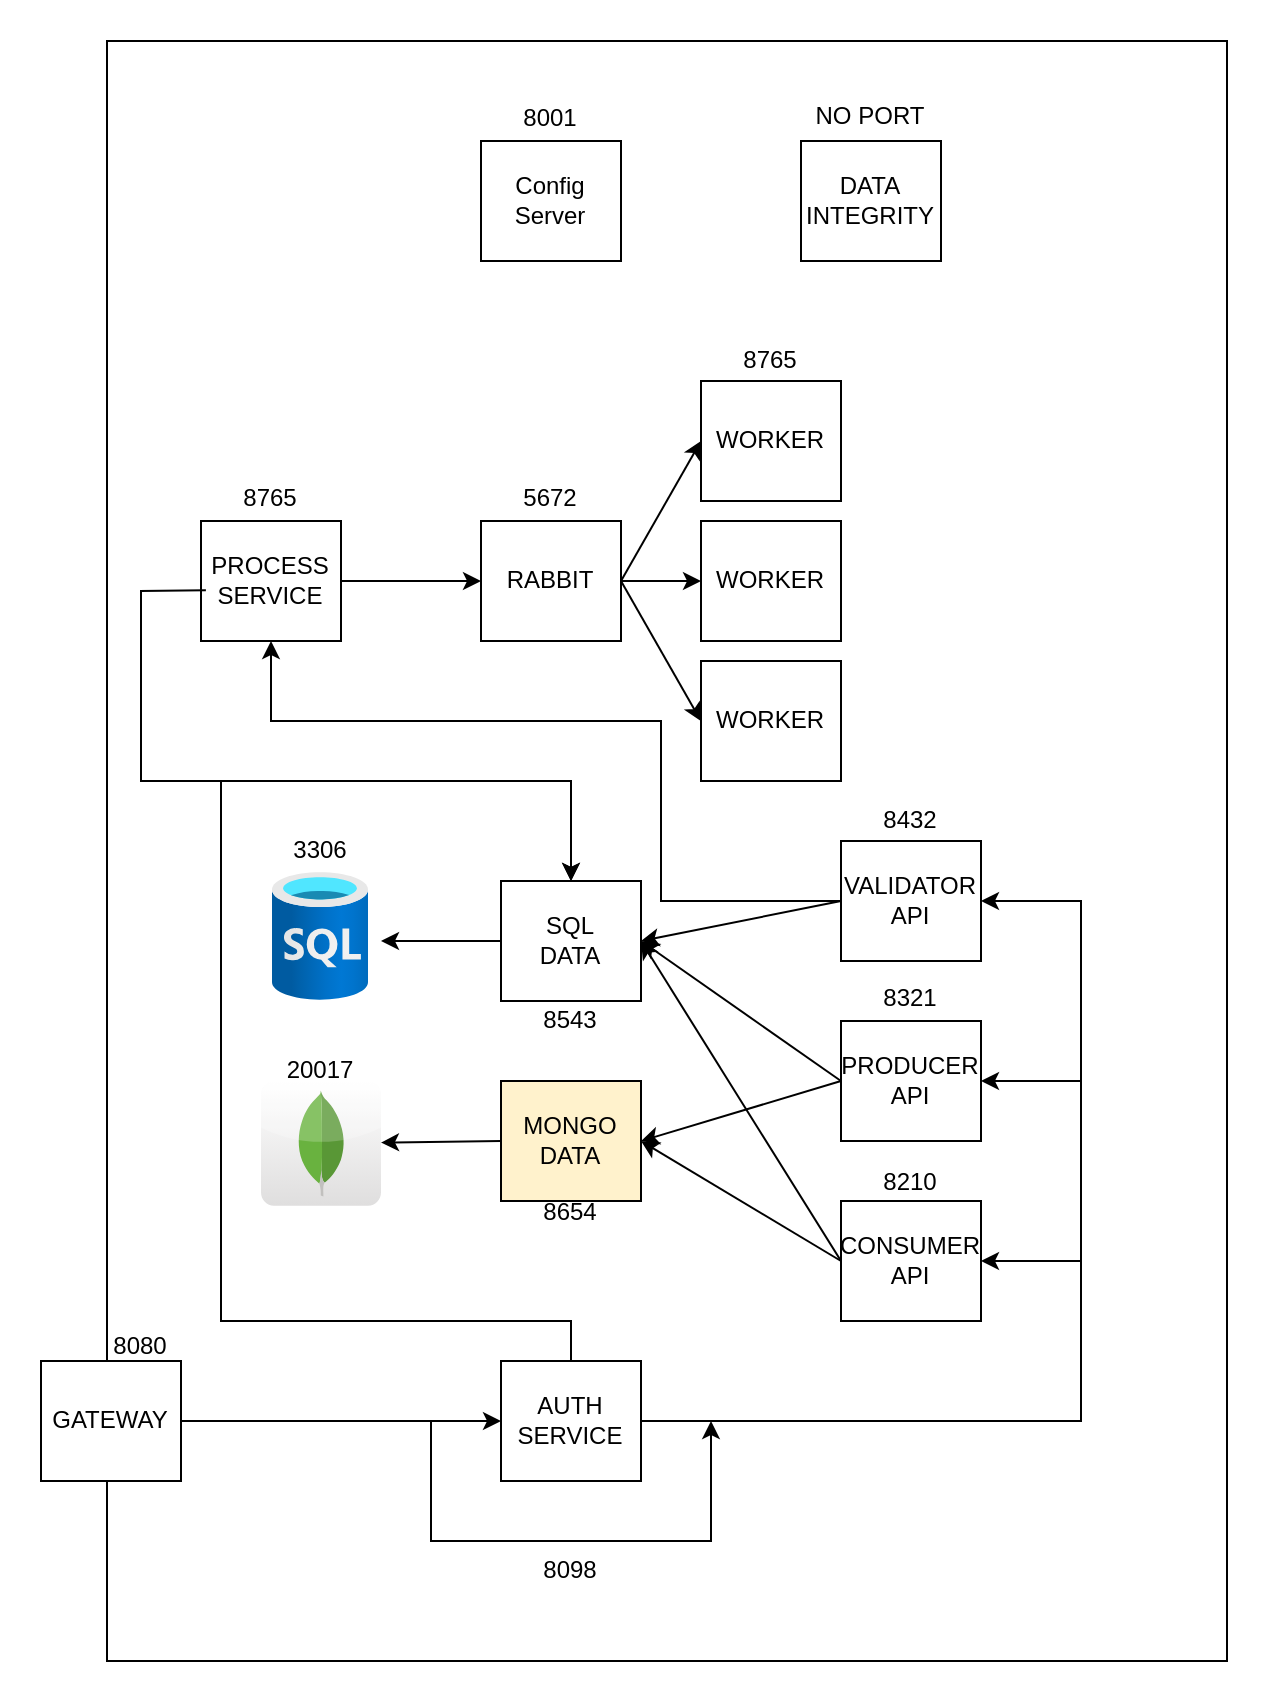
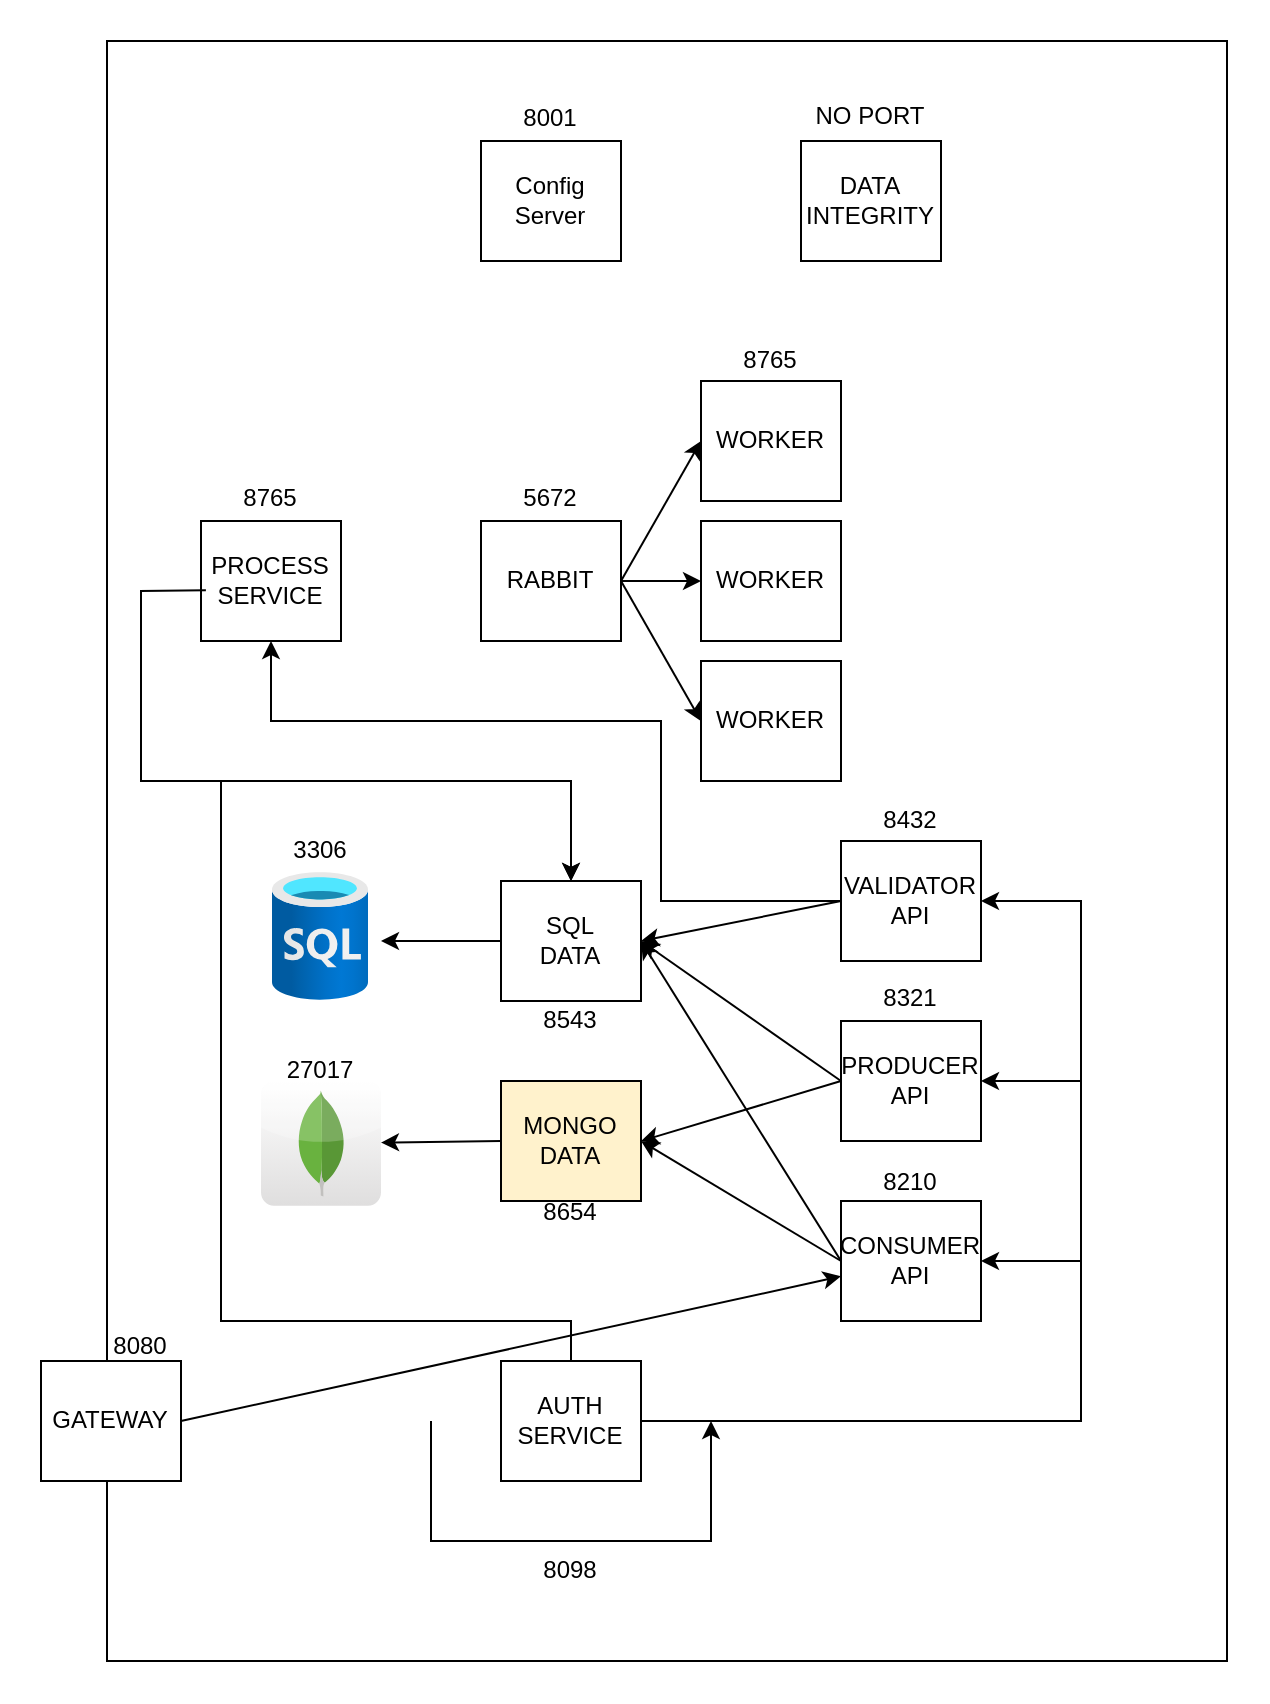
edge "PROCESS SERVICE" -> "RABBIT": removed
node "20017": label "20017" -> "27017"
edge "GATEWAY" -> "AUTH SERVICE": now "GATEWAY" -> "CONSUMER API"
